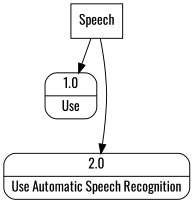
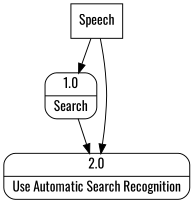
node "1.0": text "Use" -> "Search"
edge "1.0" -> "2.0": added
node "2.0": text "Use Automatic Speech Recognition" -> "Use Automatic Search Recognition"
